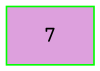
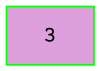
node "7": label "7" -> "3"
